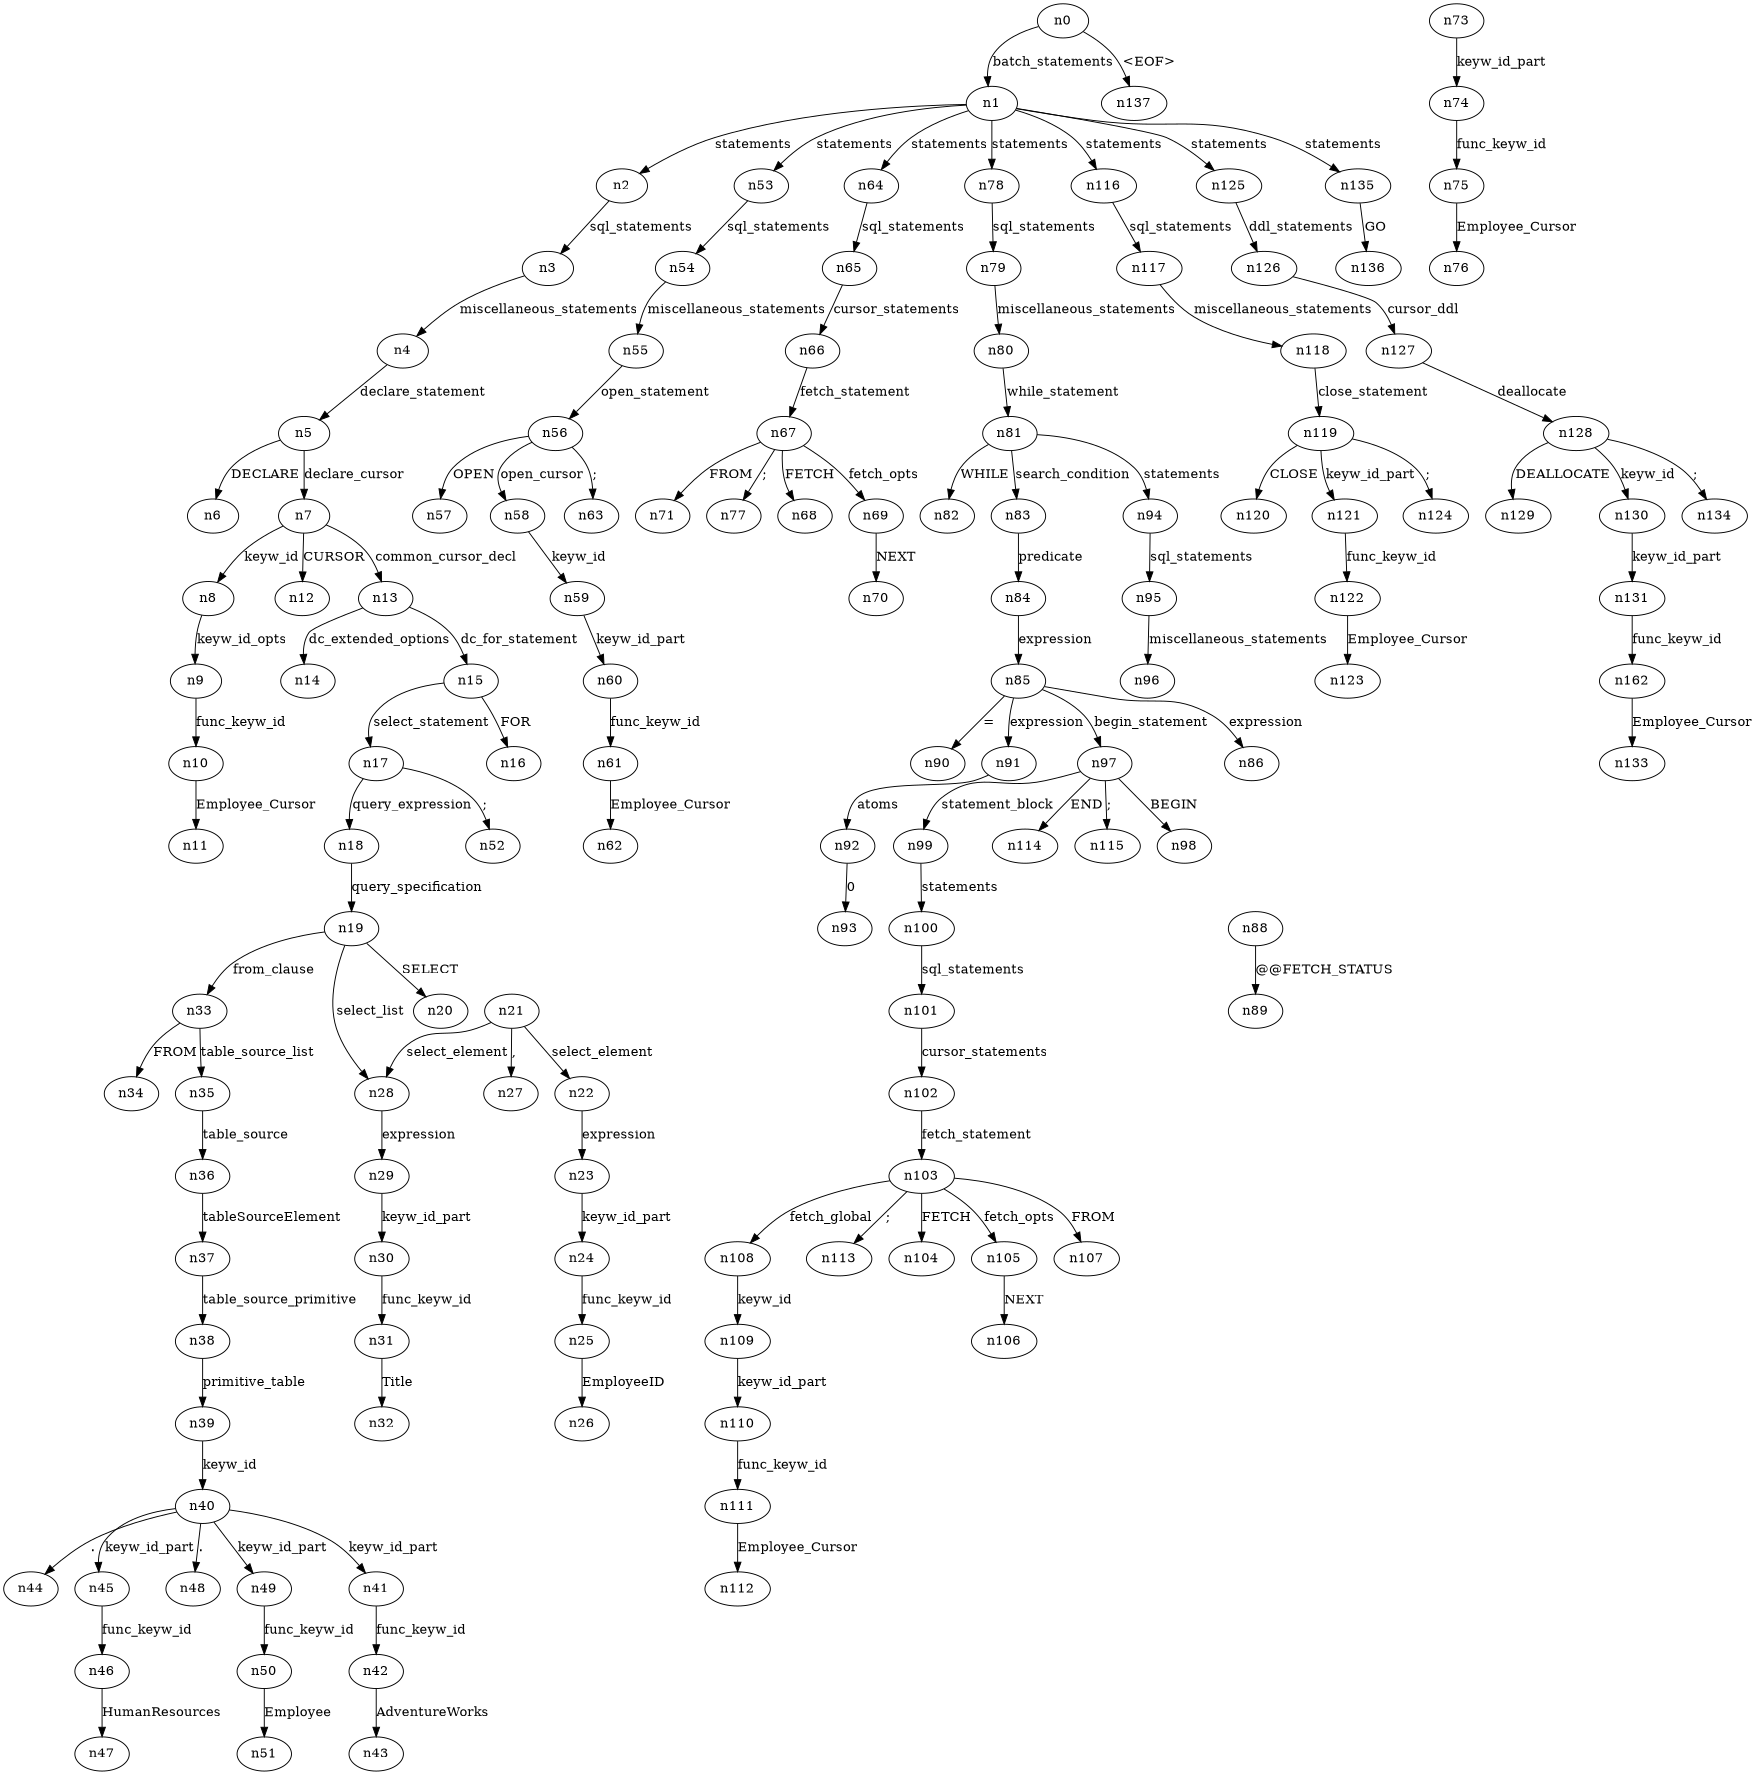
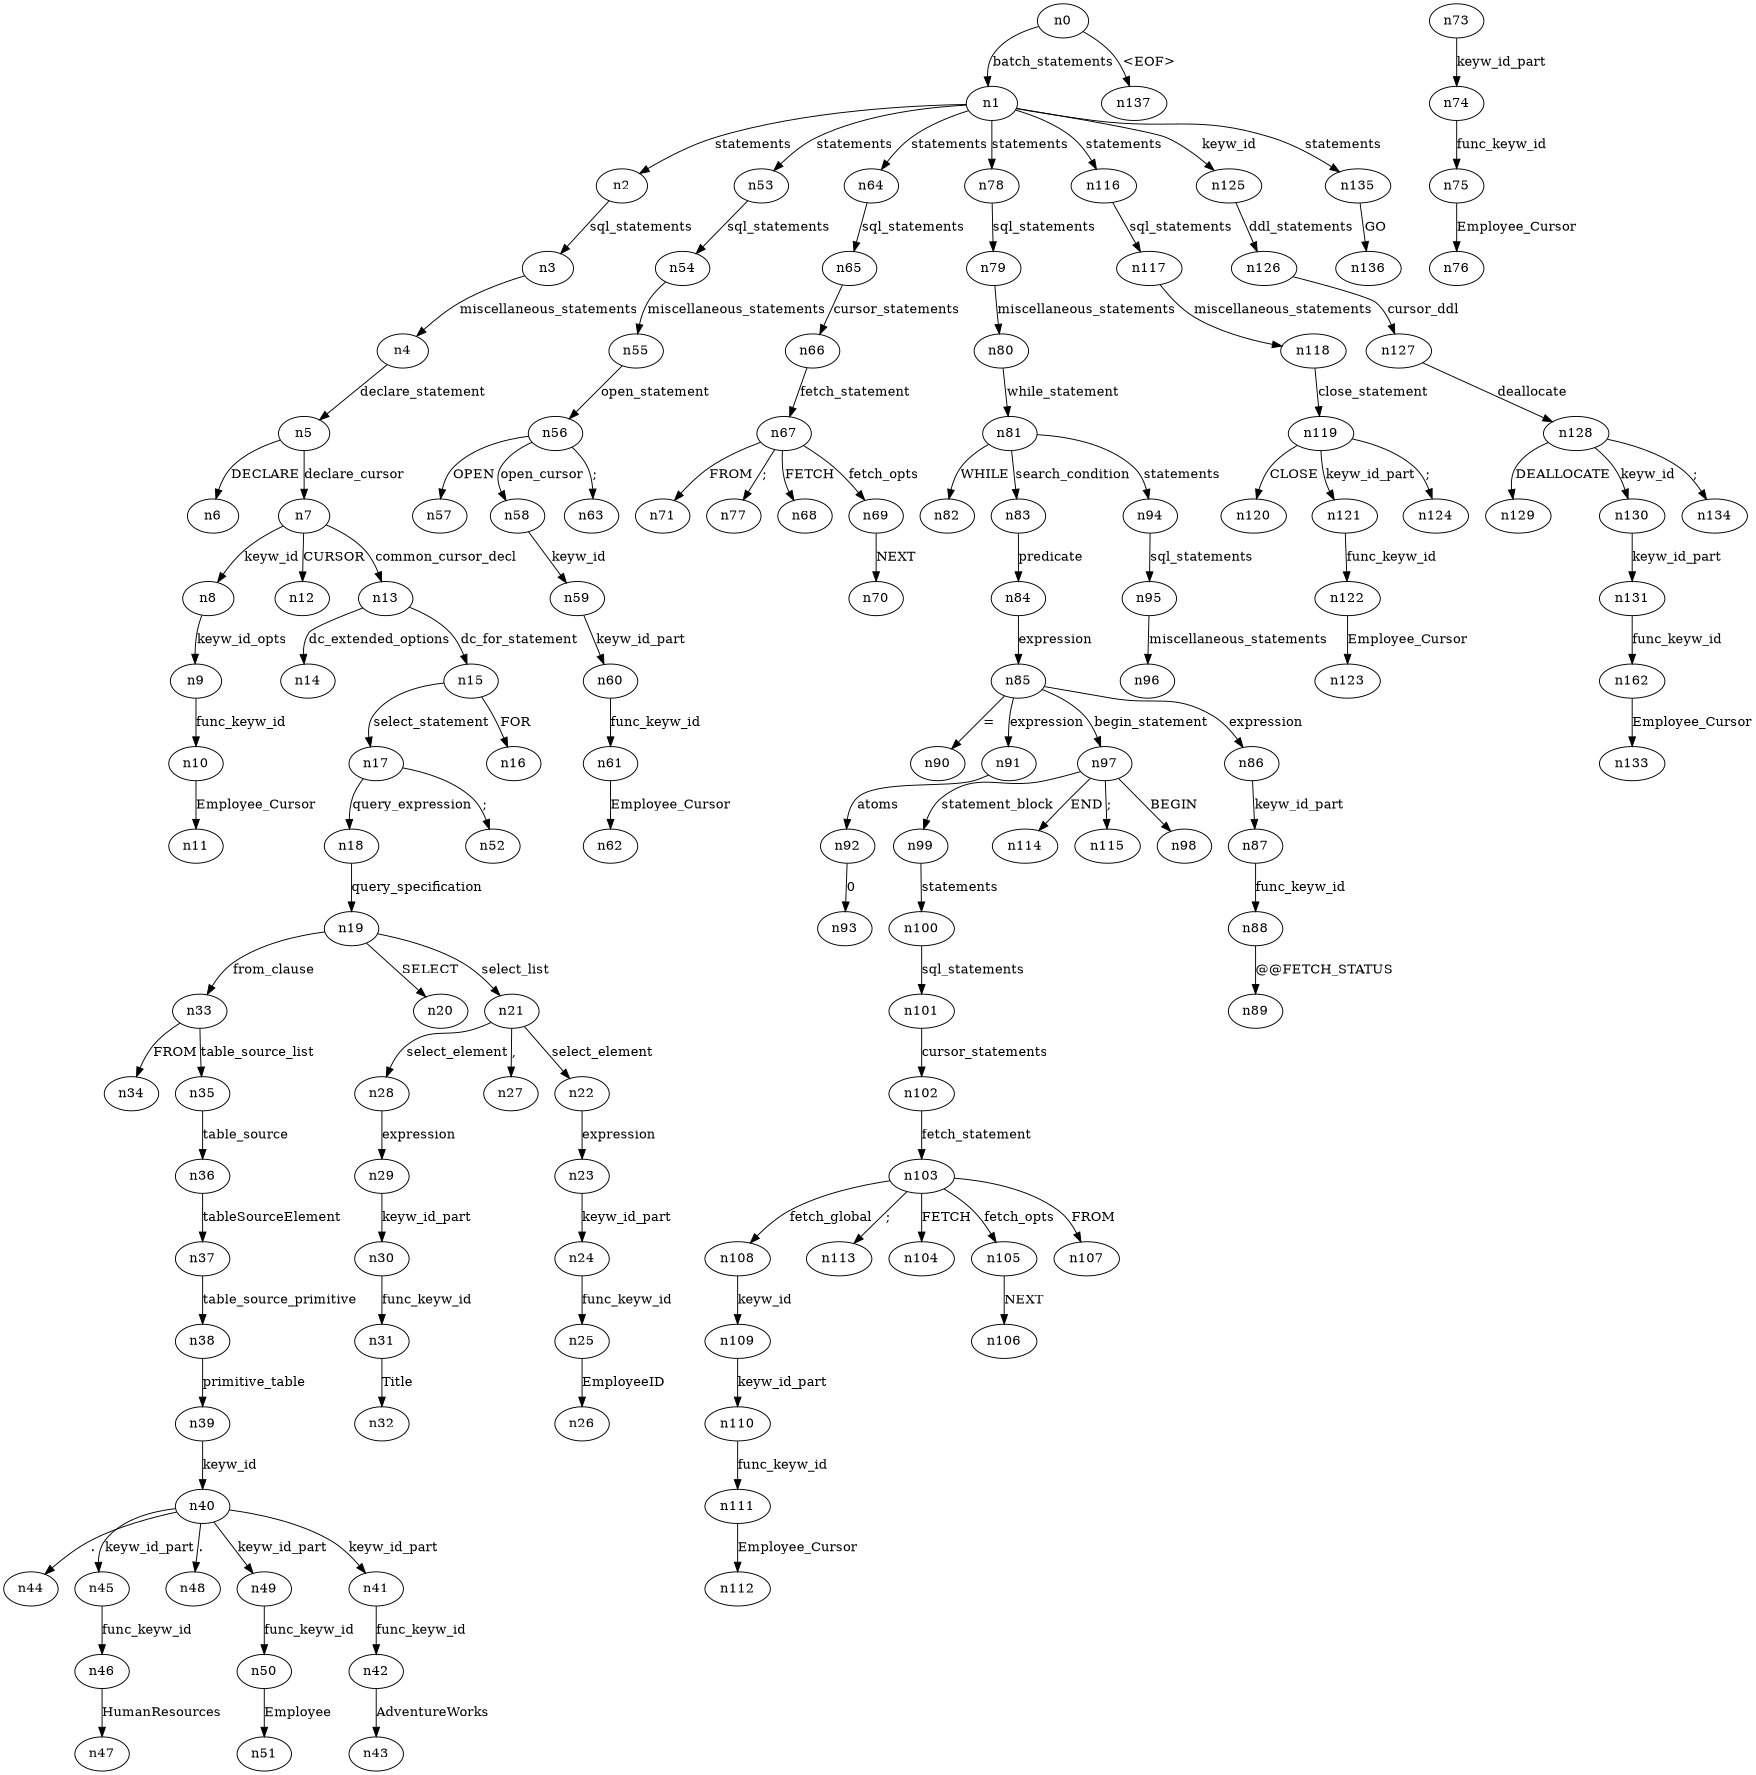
edge "n1" -> "n125": label "statements" -> "keyw_id"
node "n87": added
edge "n19" -> "n28": now "n19" -> "n21"
